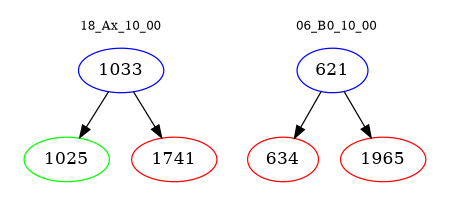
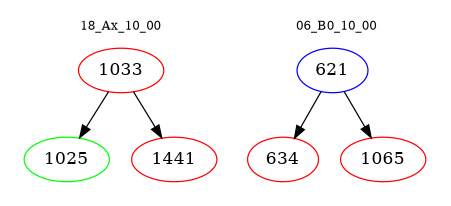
node "1033": color blue -> red
node "1741": label "1741" -> "1441"
node "1965": label "1965" -> "1065"
